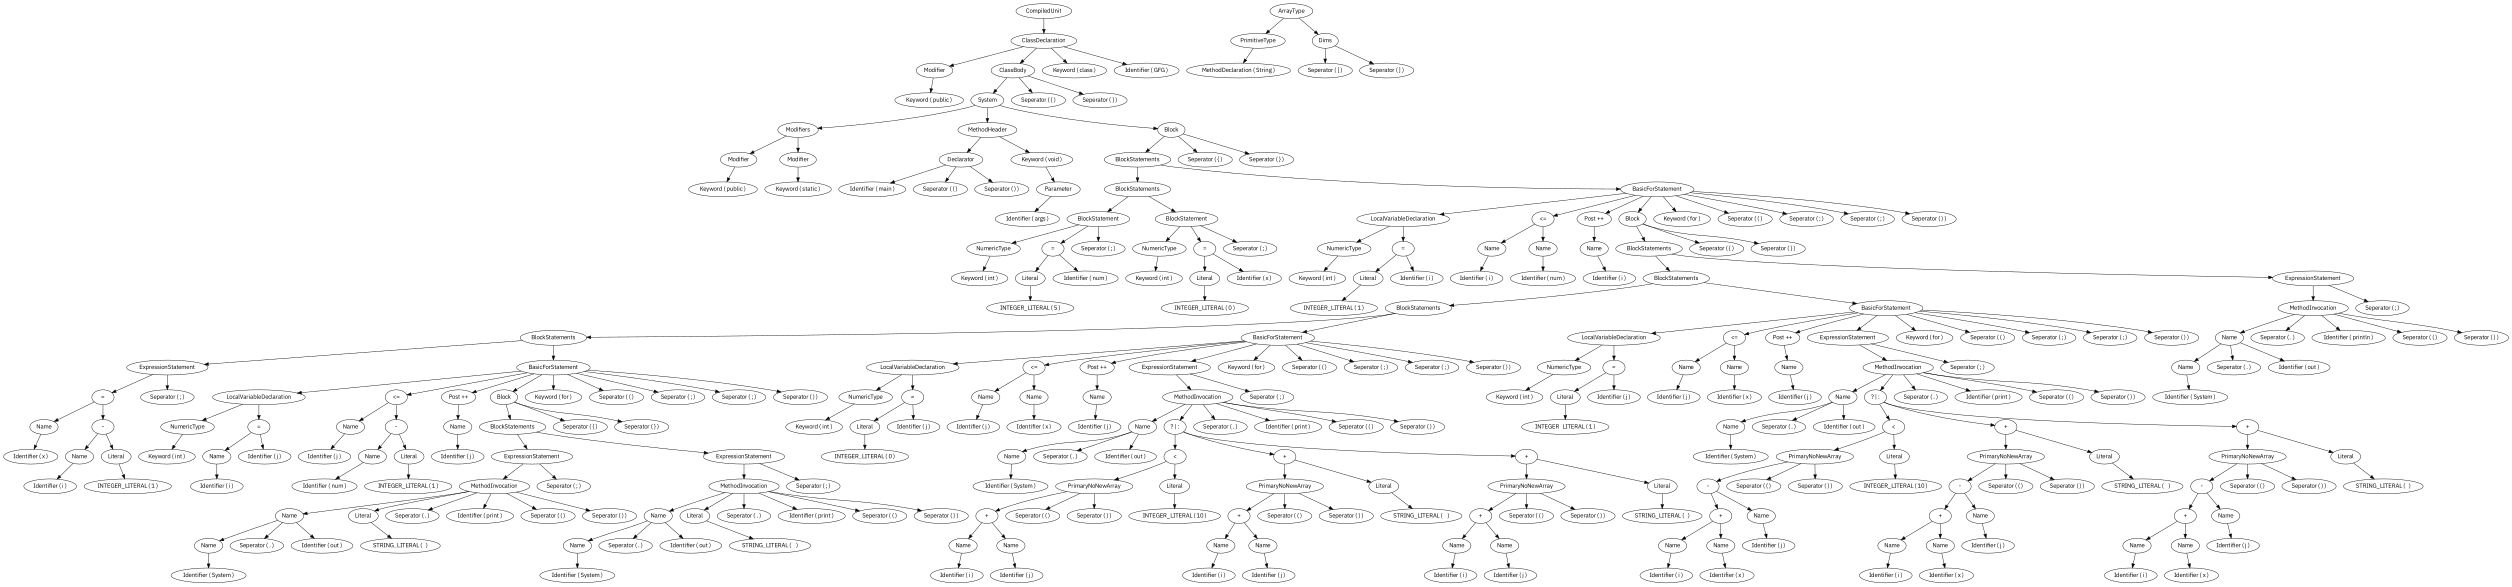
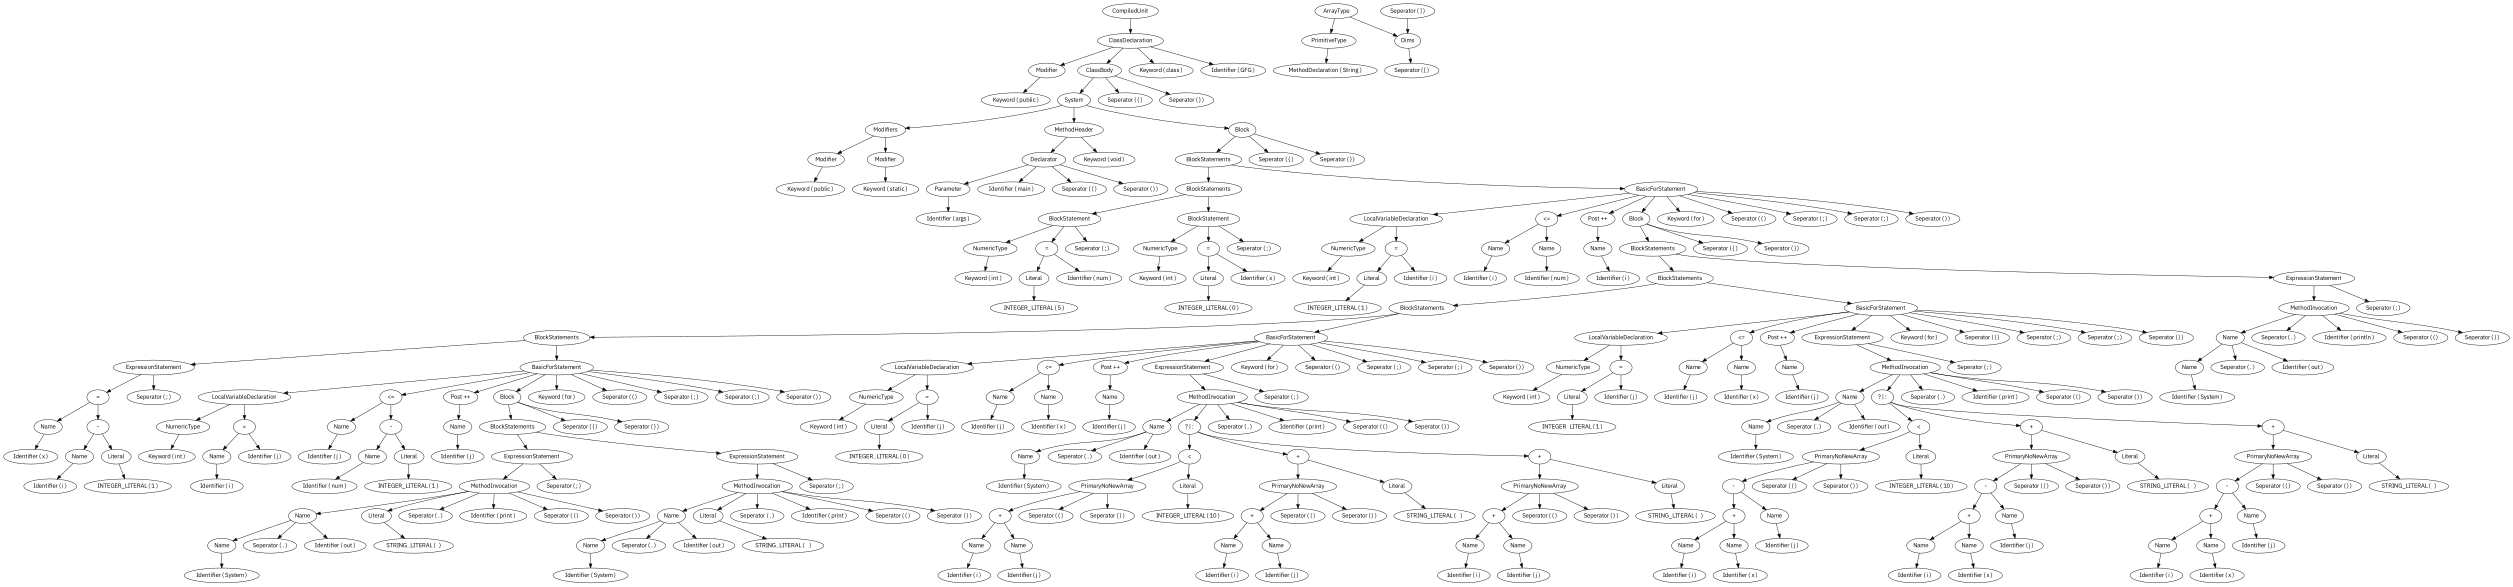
edge "Dims" -> "Seperator ( ] )": reversed
edge "Keyword ( void )" -> "Parameter": now "Declarator" -> "Parameter"
